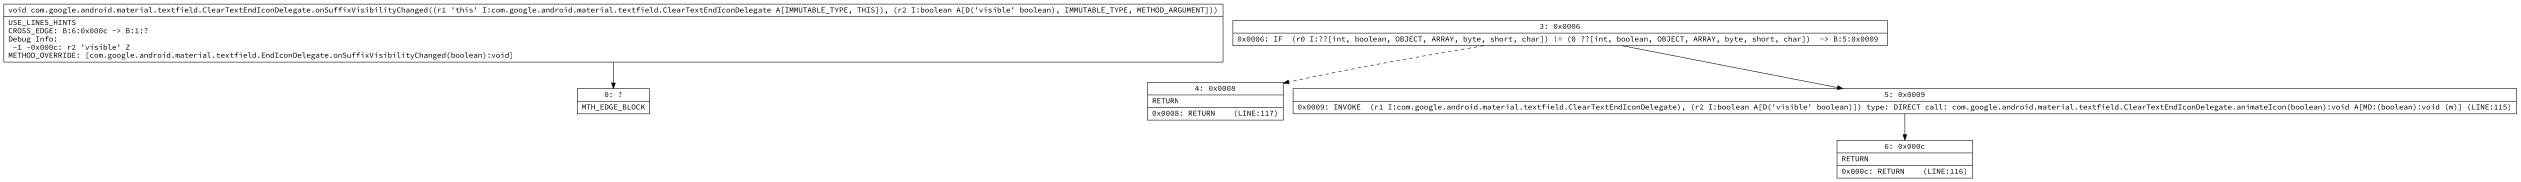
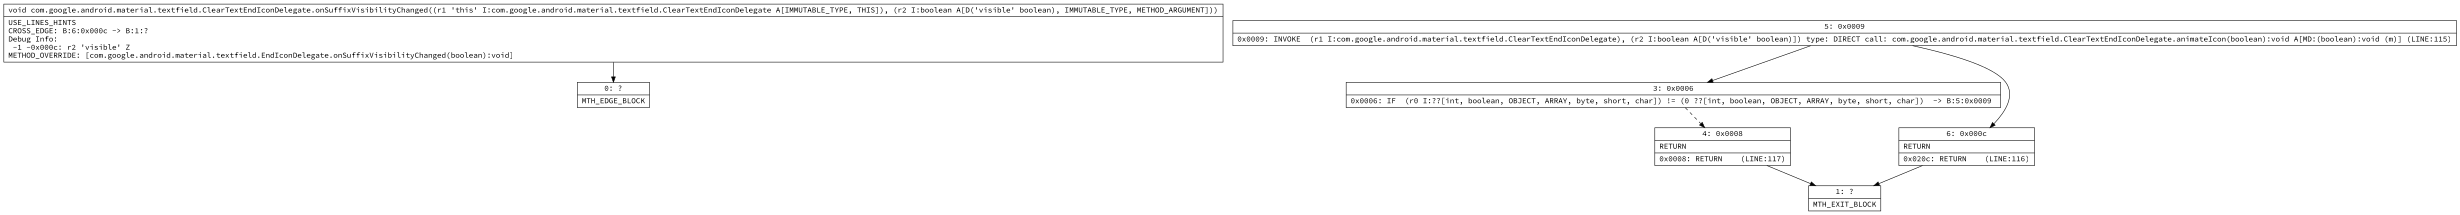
edge "3: 0x0006" -> "5: 0x0009": reversed
node "6: 0x000c": text "0x000c: RETURN    (LINE:116)" -> "0x020c: RETURN    (LINE:116)"
node "1: ?": added
